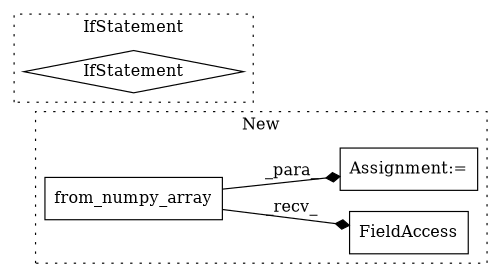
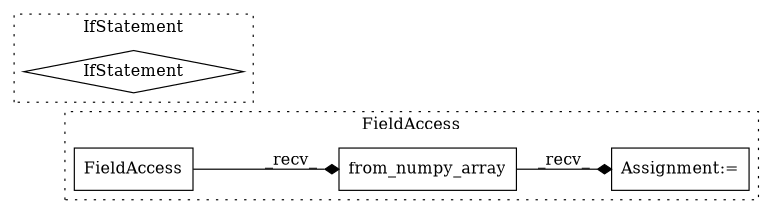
cluster "New": label "New" -> "FieldAccess"
edge "from_numpy_array" -> "Assignment:=": label "_para_" -> "_recv_"
edge "from_numpy_array" -> "FieldAccess": reversed
